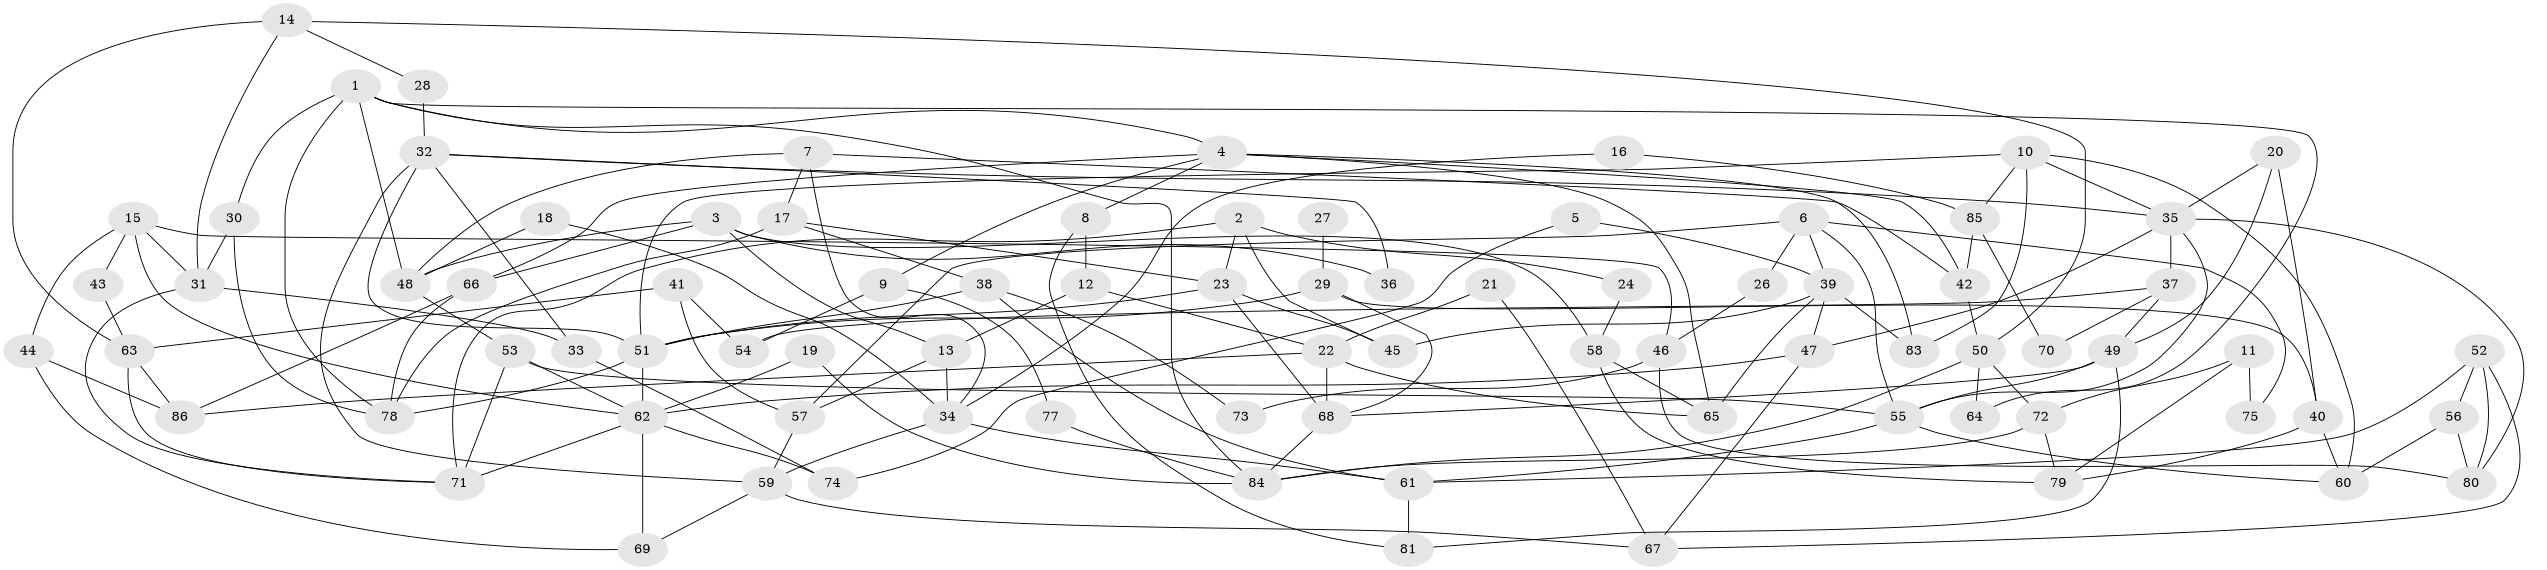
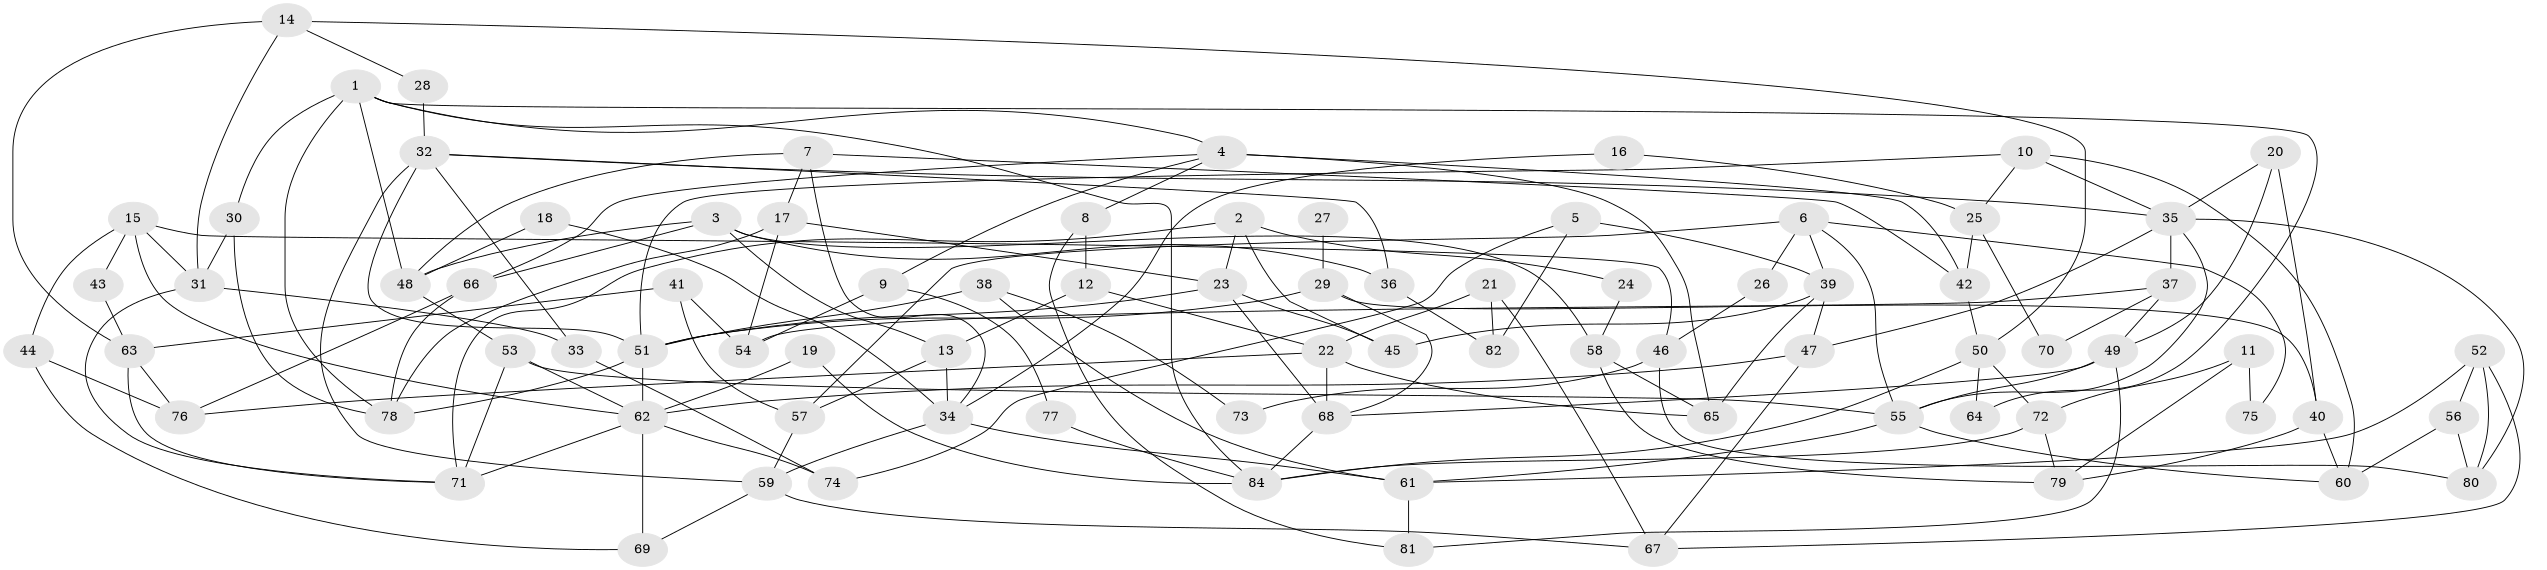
node "85": label "85" -> "25"
edge "17" -- "38": now "17" -- "54"
node "82": added
node "83": removed
node "86": label "86" -> "76"
